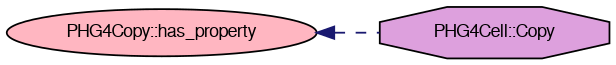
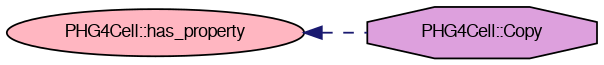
node "PHG4Copy::has_property": label "PHG4Copy::has_property" -> "PHG4Cell::has_property"
